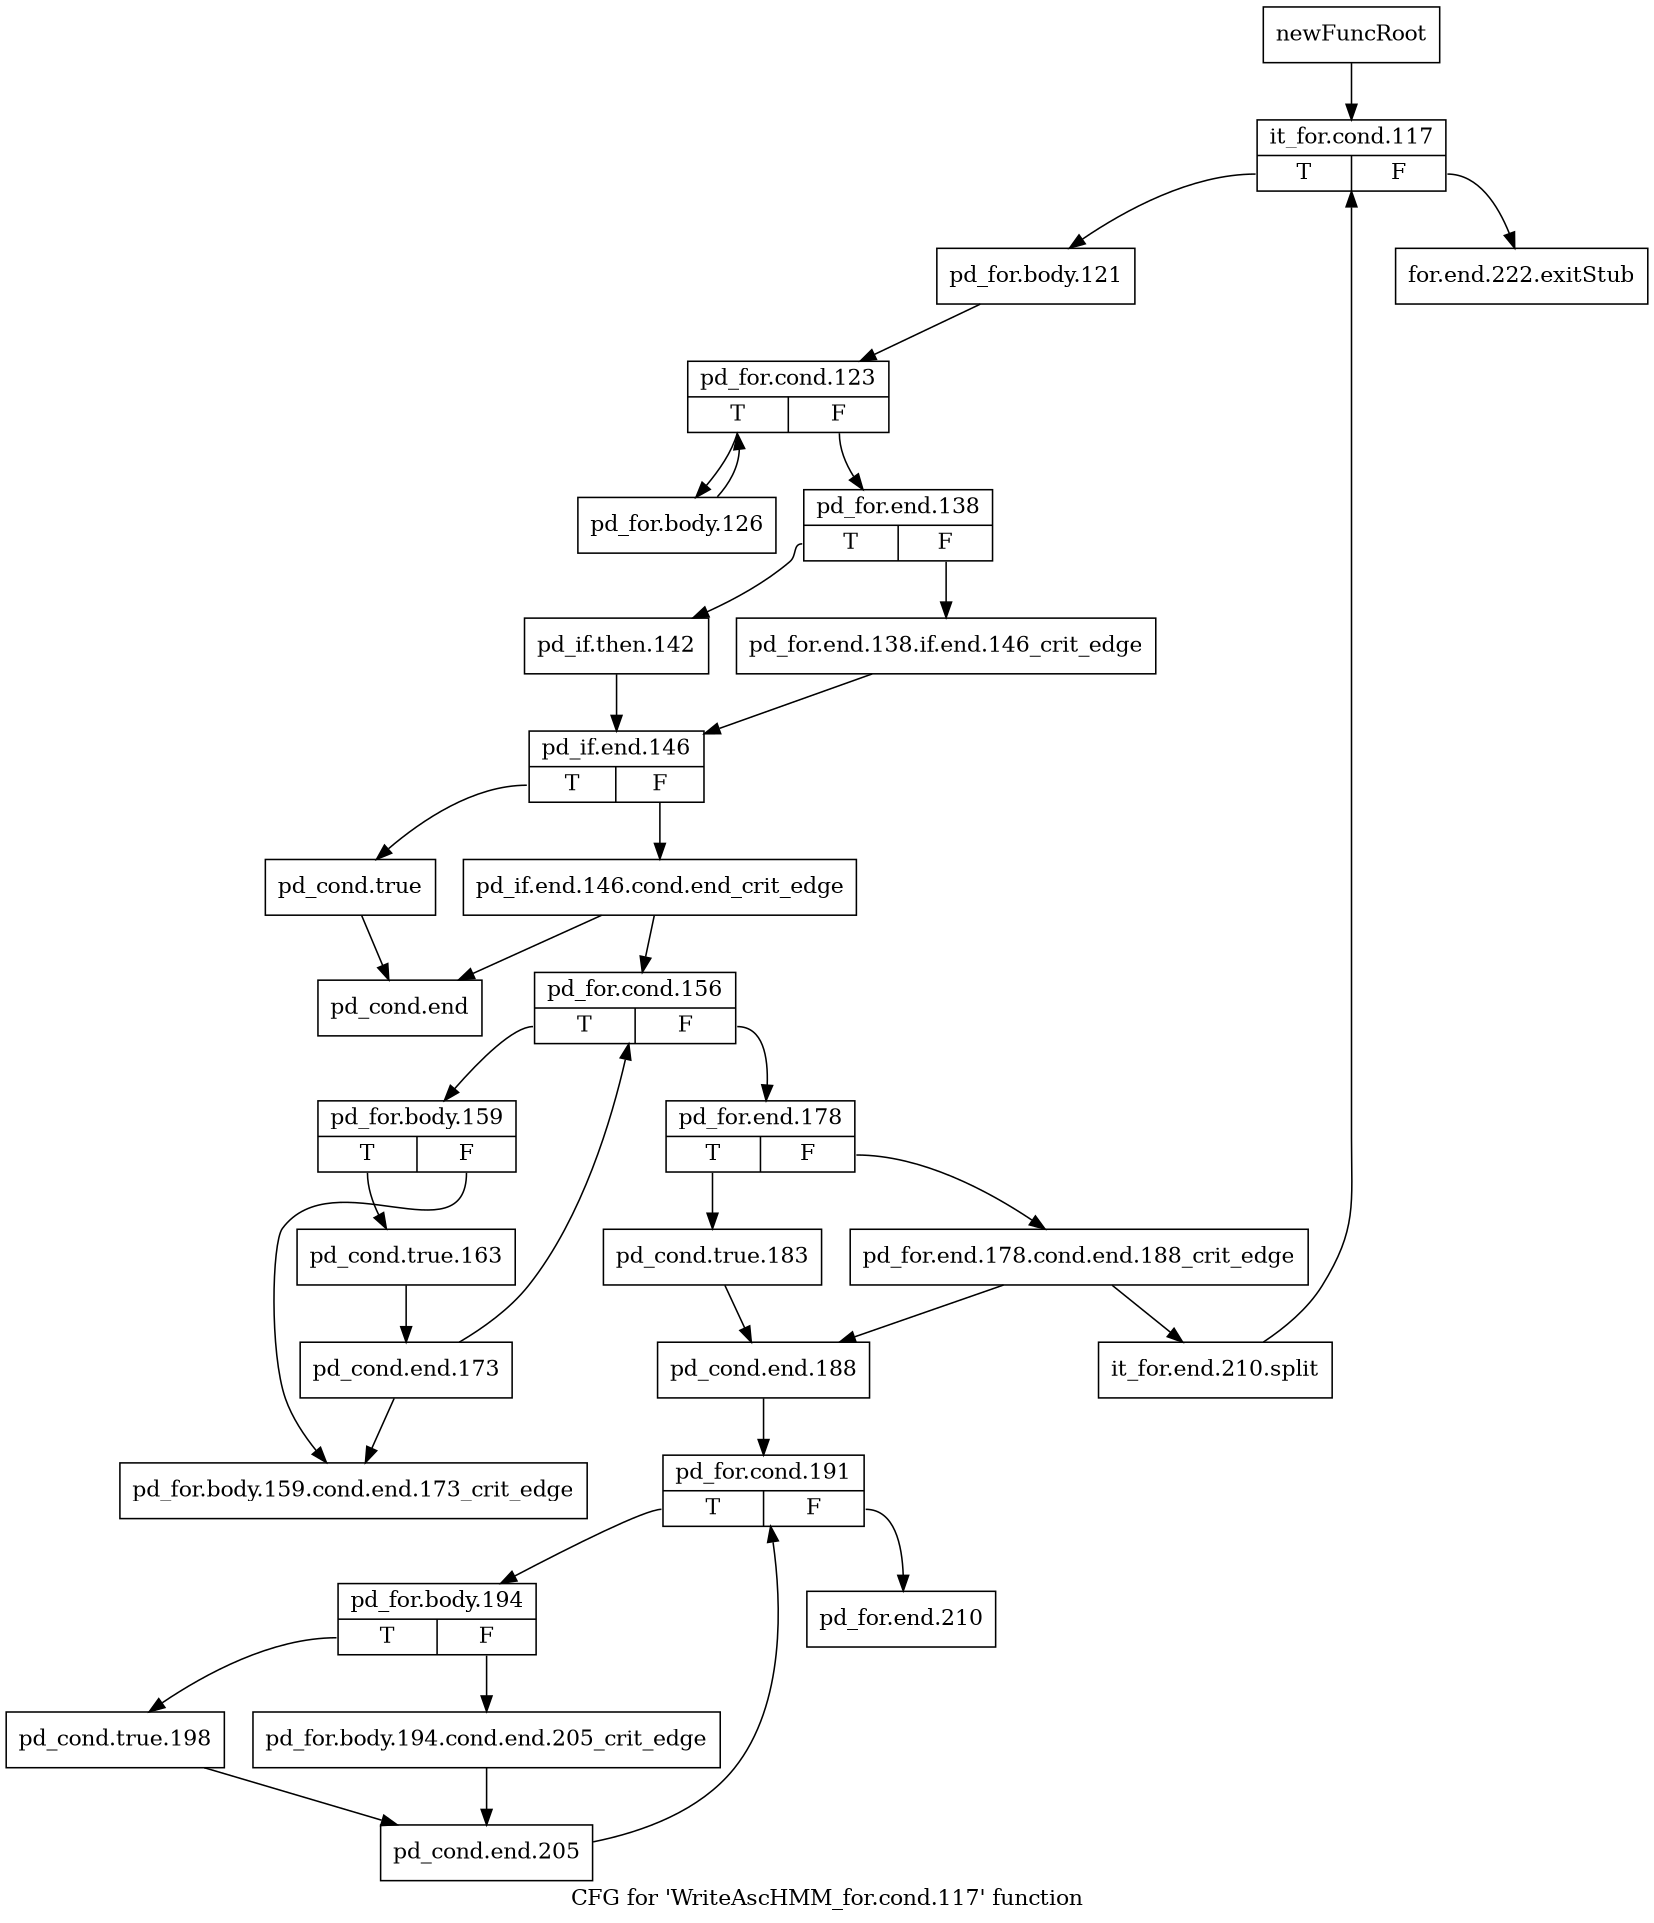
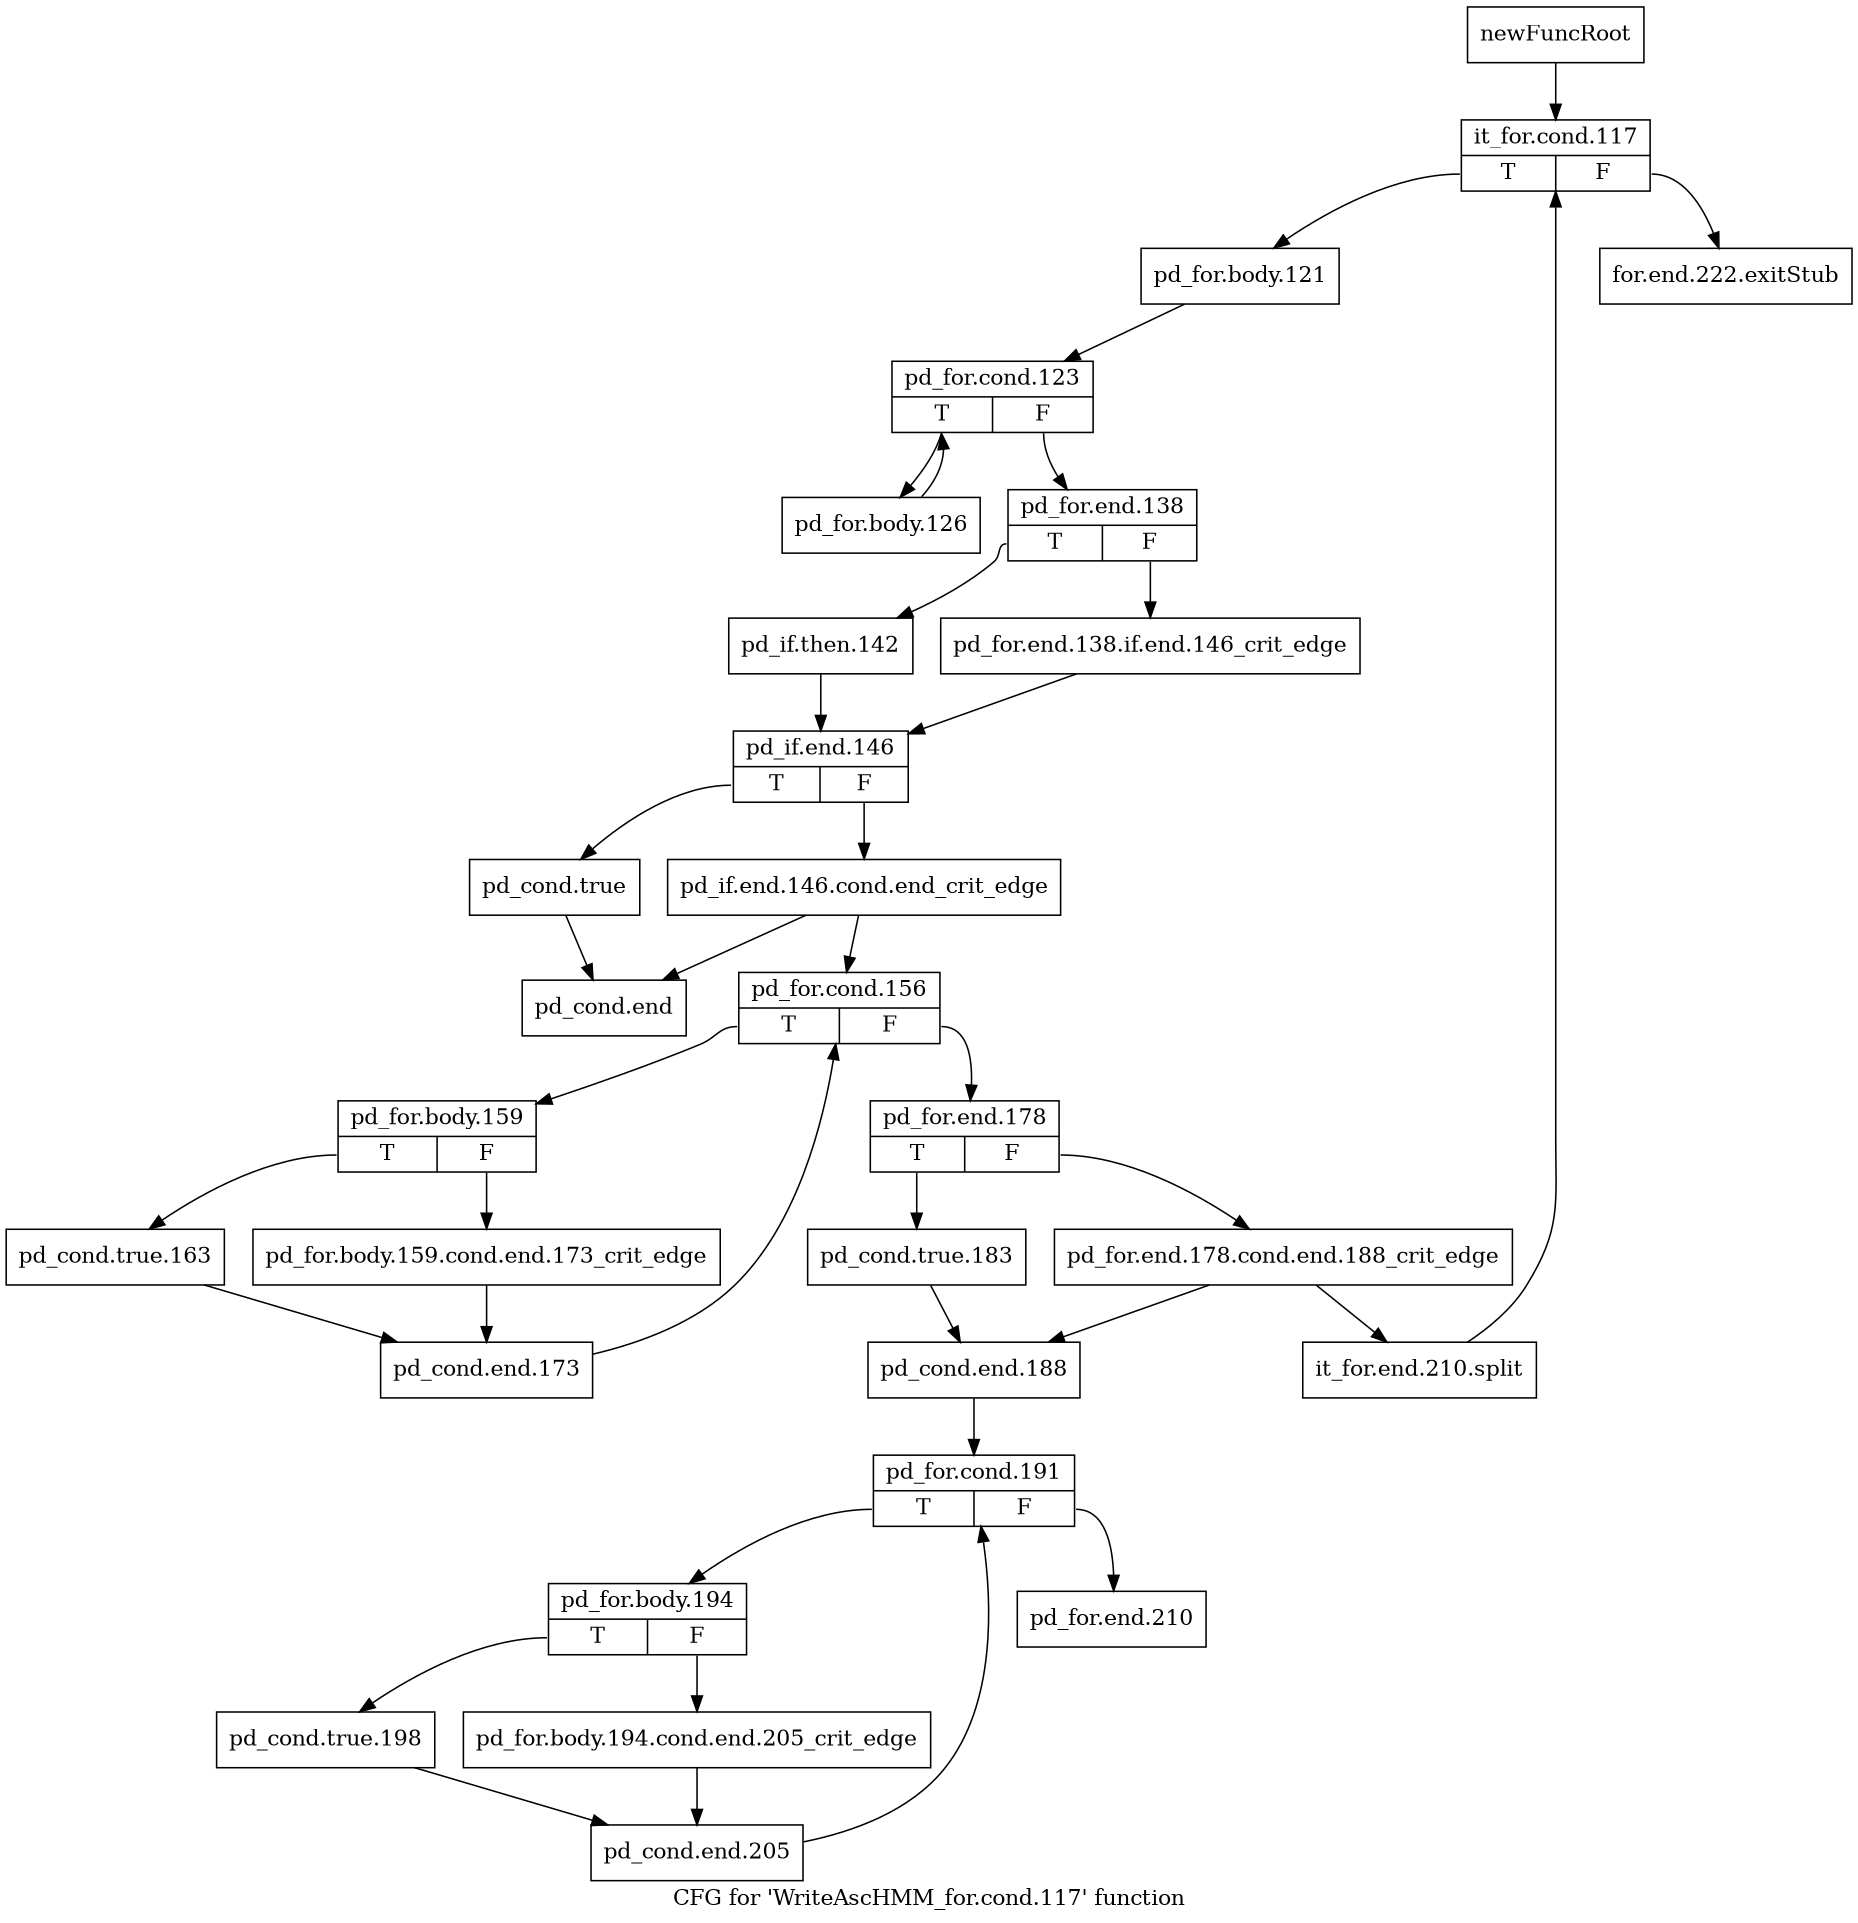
edge "pd_cond.end.173" -> "pd_for.body.159.cond.end.173_crit_edge": reversed
